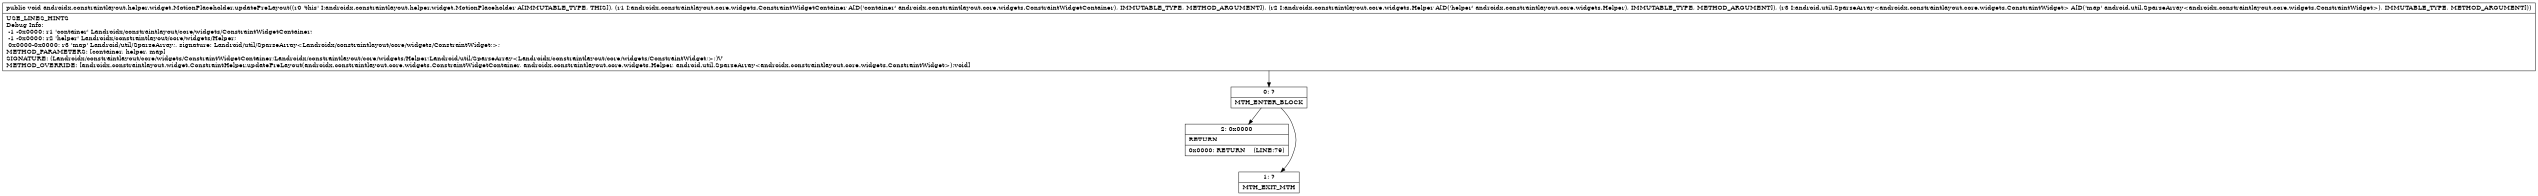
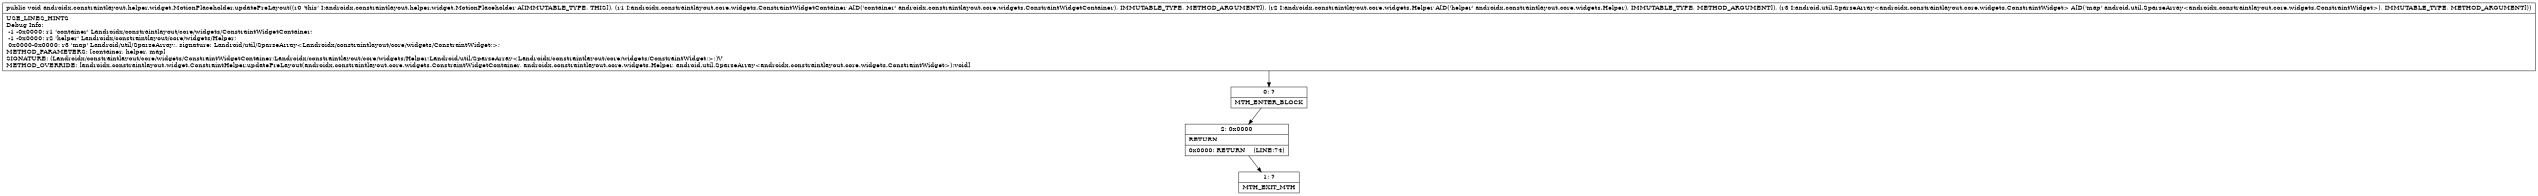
edge "0: ?" -> "1: ?": now "2: 0x0000" -> "1: ?"
node "2: 0x0000": text "0x0000: RETURN    (LINE:79)" -> "0x0000: RETURN    (LINE:74)"
